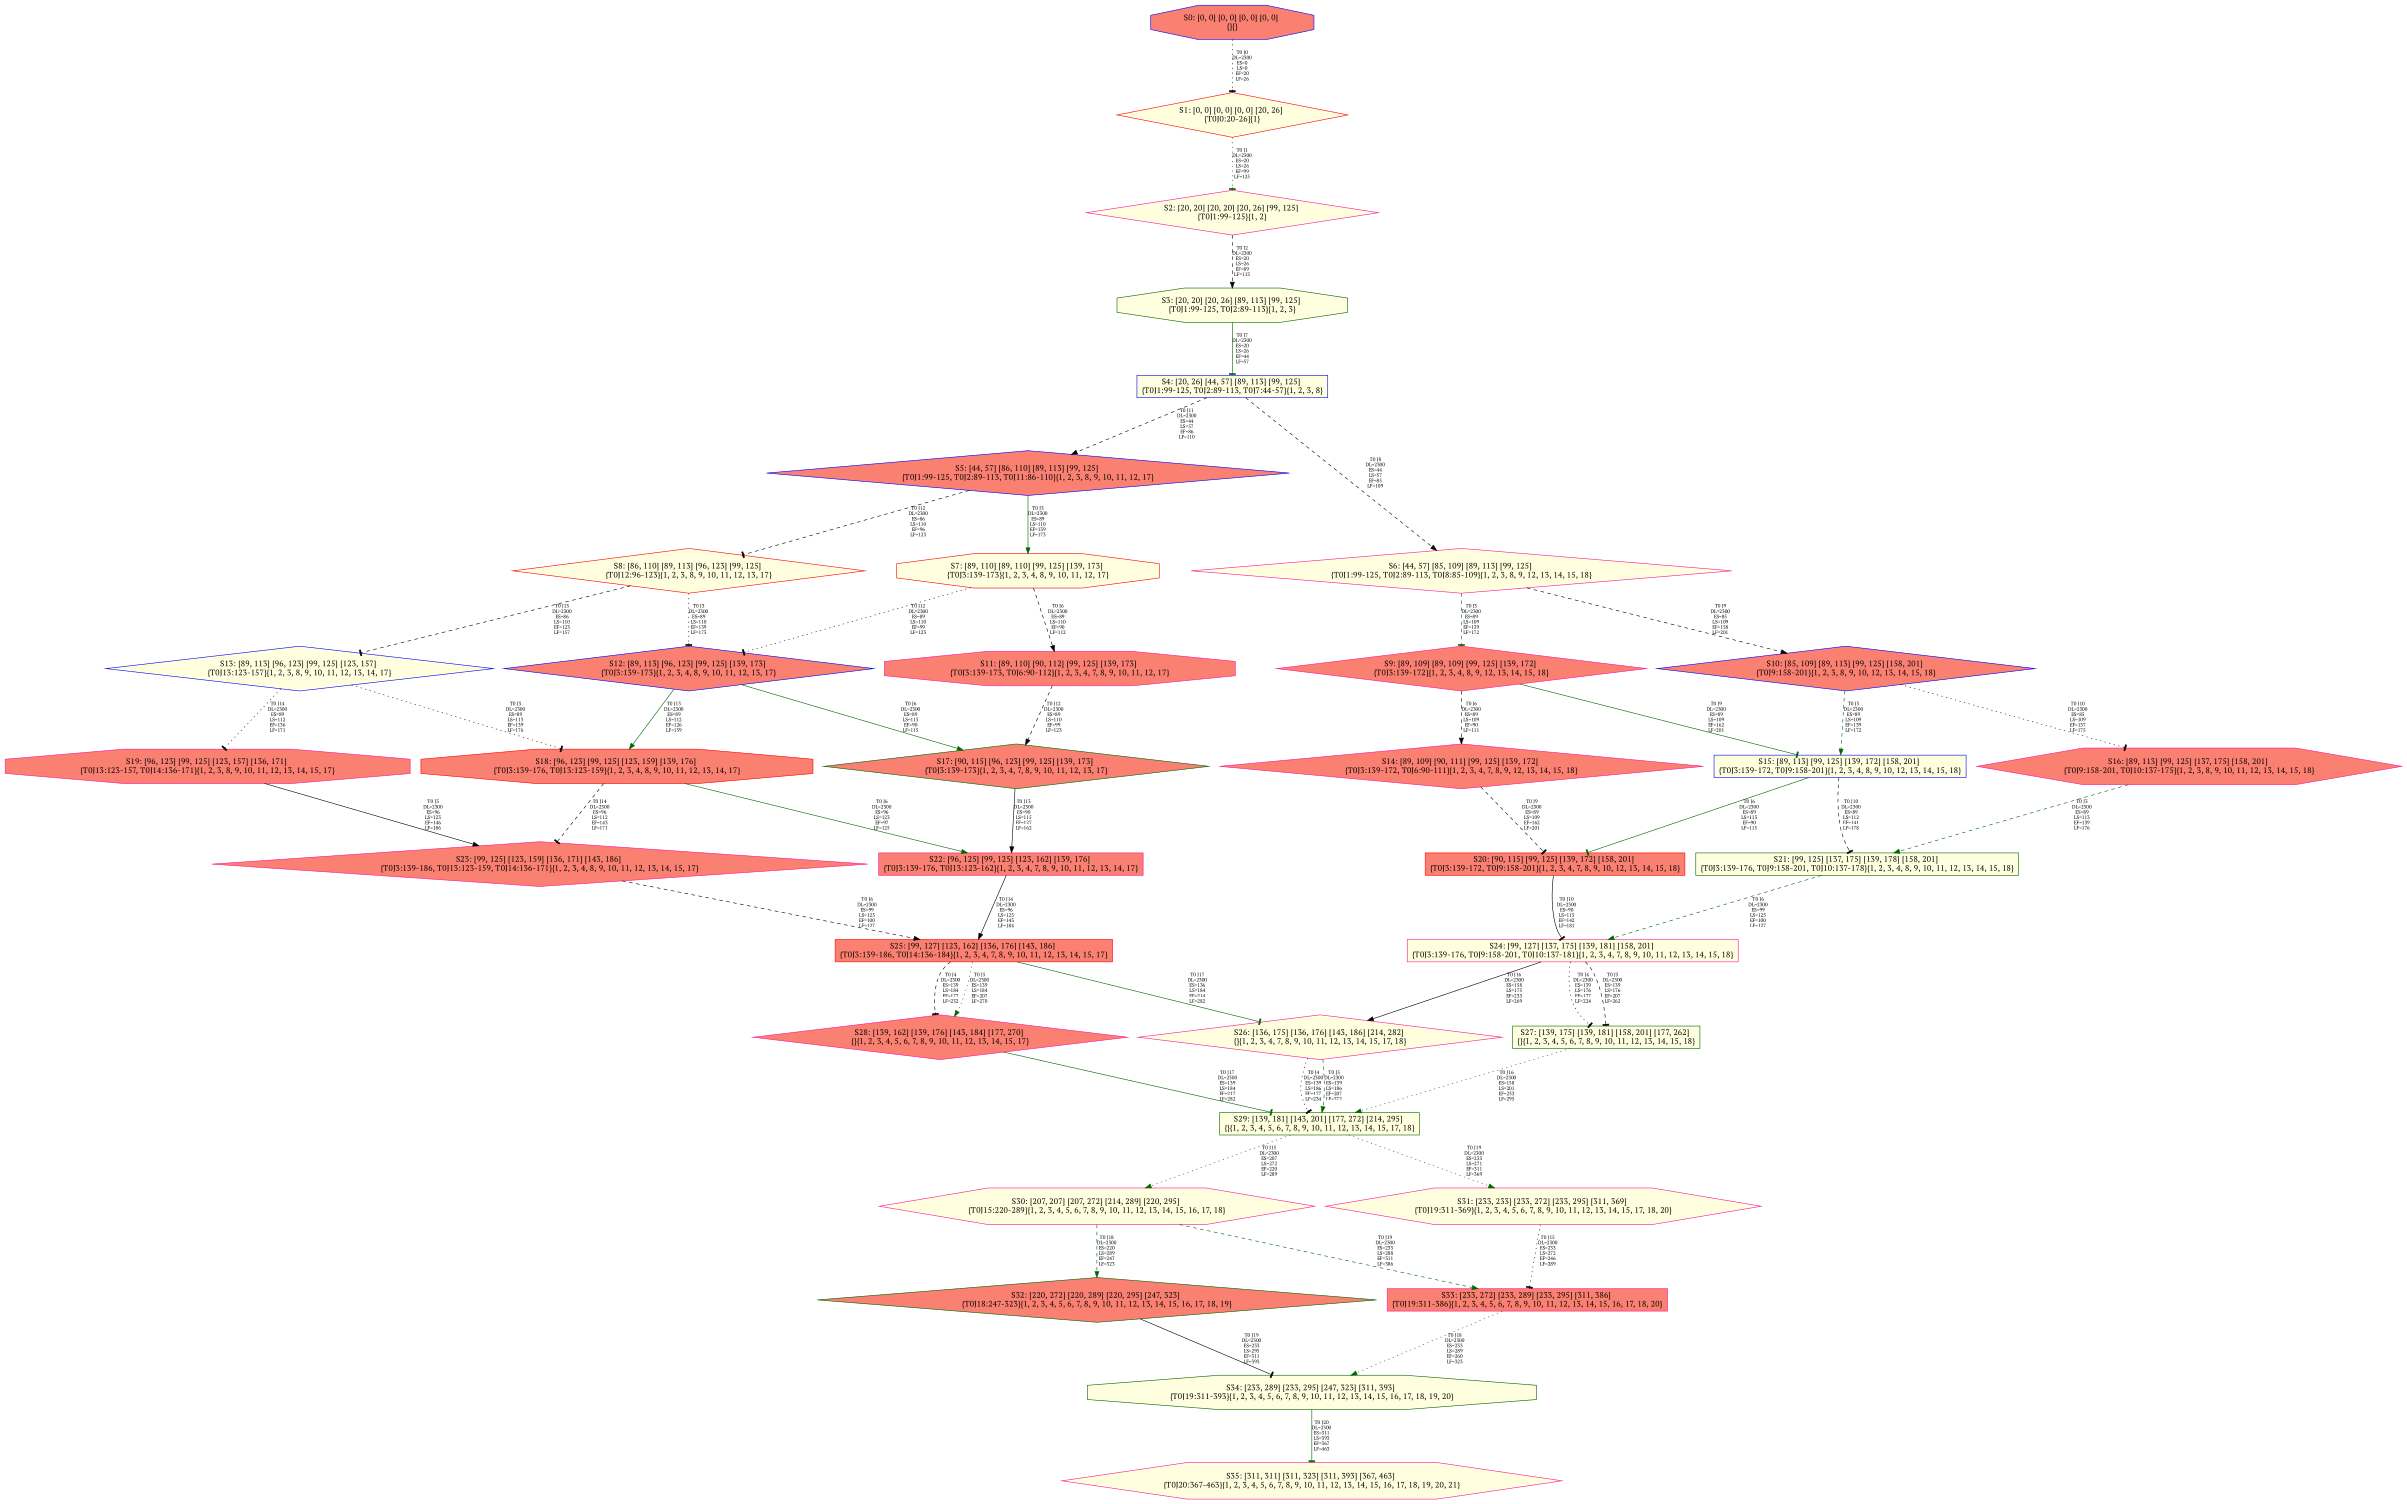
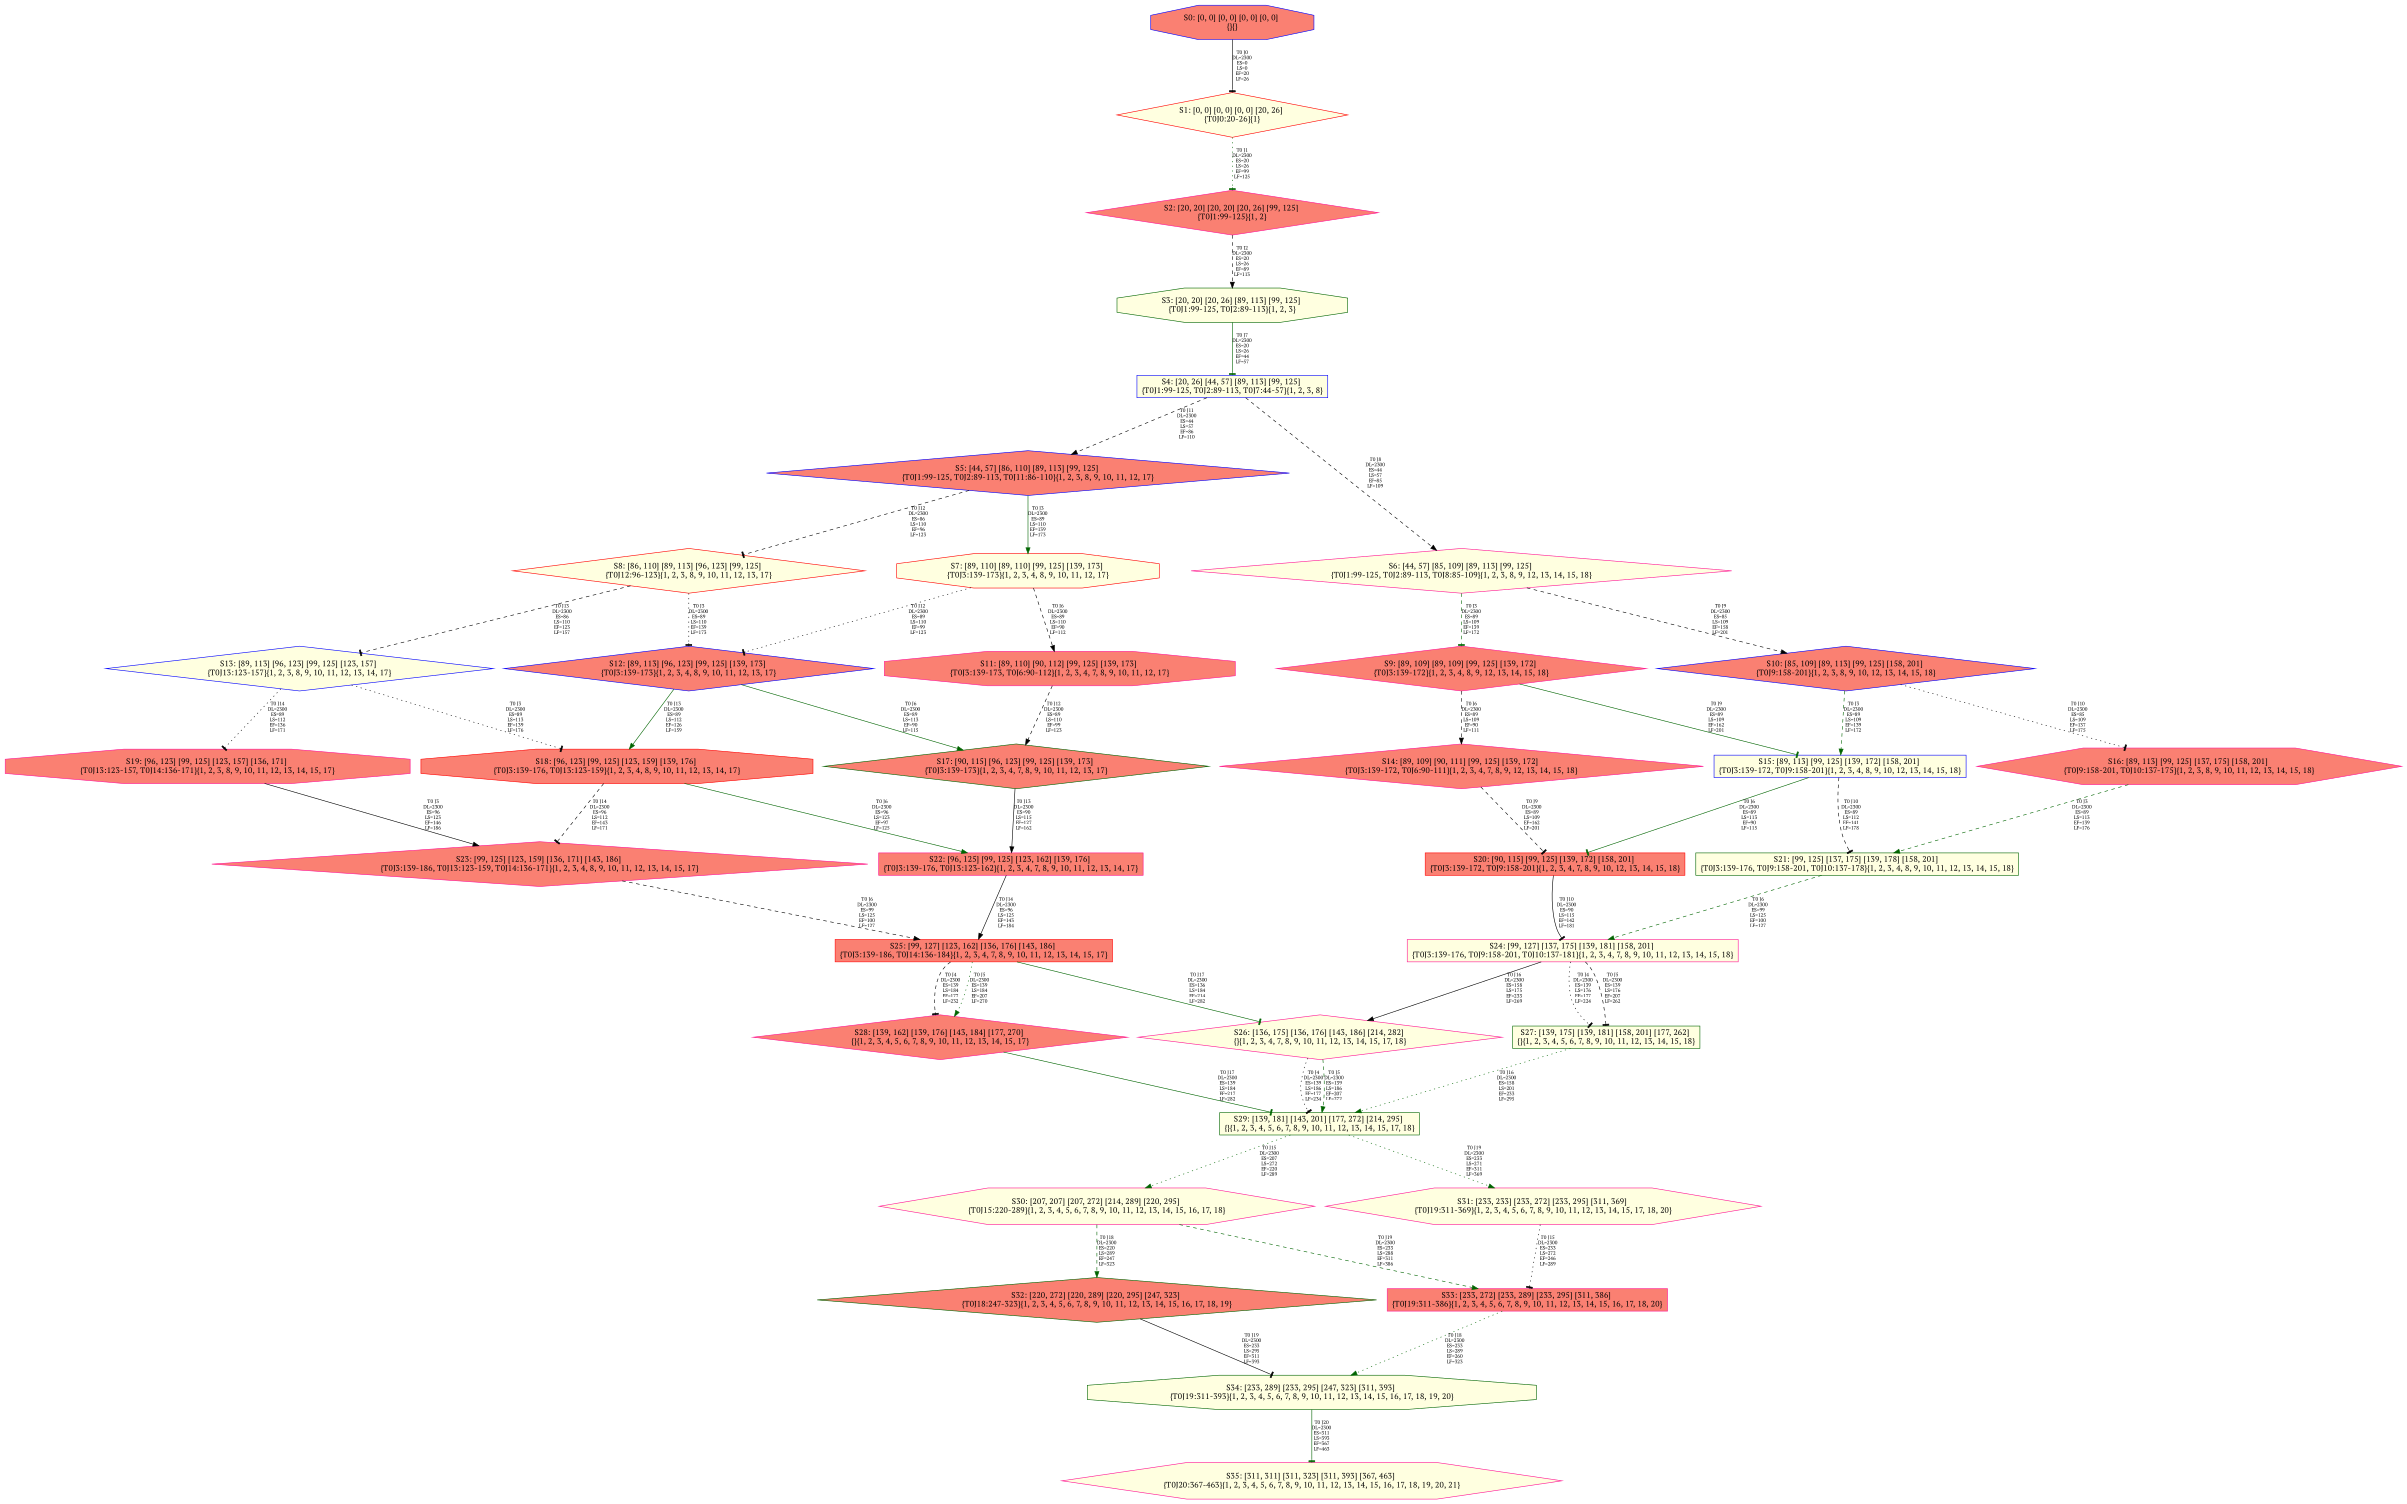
edge "S0: [0, 0] [0, 0] [0, 0] [0, 0] {}{}" -> "S1: [0, 0] [0, 0] [0, 0] [20, 26] {T0J0:20-26}{1}": style dotted -> solid
node "S2: [20, 20] [20, 20] [20, 26] [99, 125] {T0J1:99-125}{1, 2}": fillcolor lightyellow -> salmon
